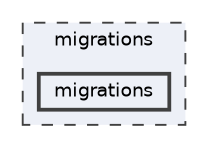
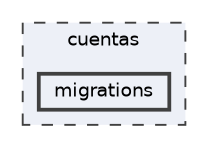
cluster "migrations": label "migrations" -> "cuentas"
